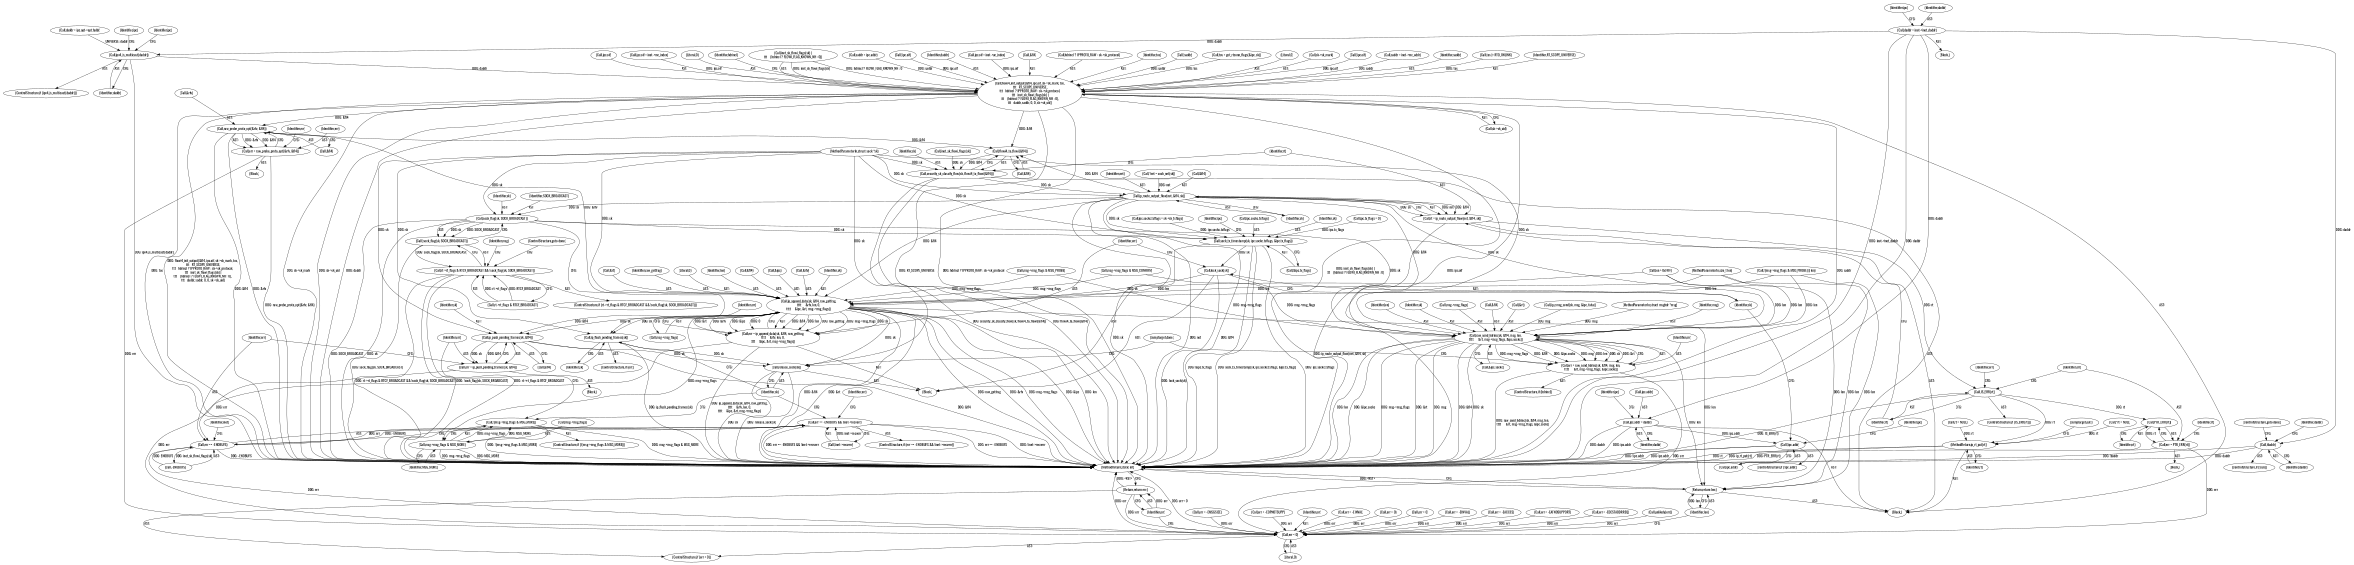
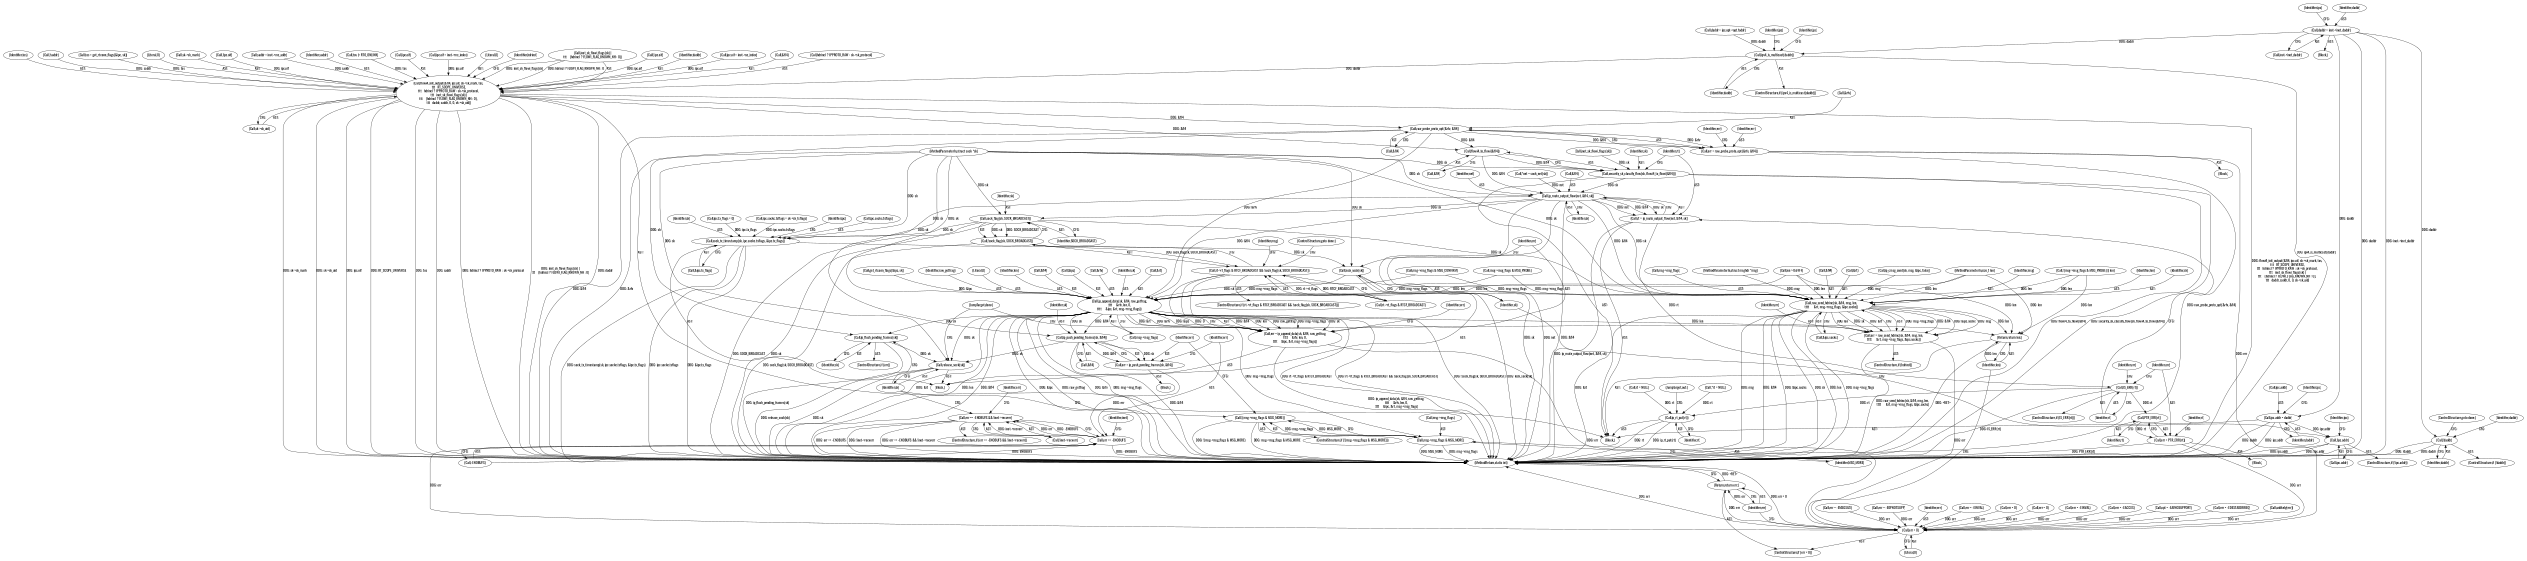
edge "(Call,daddr = ipc.opt->opt.faddr)" -> "(Call,ipv4_is_multicast(daddr))": label "UNIVERSE: daddr" -> "DDG: daddr"
node "(Call,saddr = ipc.addr)": removed
node "(Identifier,RT_SCOPE_UNIVERSE)": removed
node "(Call,inet->inet_daddr)": added
edge "(MethodParameterIn,struct sock *sk)" -> "(Call,lock_sock(sk))": added, label "DDG: sk"
edge "(Call,ip_route_output_flow(net, &fl4, sk))" -> "(Call,flowi4_to_flowi(&fl4))": reversed
node "(Call,get_rtconn_flags(&ipc, sk))": added
edge "(Call,sock_flag(sk, SOCK_BROADCAST))" -> "(Call,ip_flush_pending_frames(sk))": now "(Call,sock_flag(sk, SOCK_BROADCAST))" -> "(Identifier,SOCK_BROADCAST)"
node "(MethodReturn,ip_rt_put(rt))": label "(MethodReturn,ip_rt_put(rt))" -> "(Call,ip_rt_put(rt))"
edge "(Call,err == -ENOBUFS)" -> "(Call,-ENOBUFS)": label "DDG: inet_sk_flowi_flags(sk)" -> "CFG: "
node "(ControlStructure,if (!size))": label "(ControlStructure,if (!size))" -> "(ControlStructure,if (!daddr))"
edge "(MethodReturn,static int)" -> "(Return,return len;)": removed, label "CFG:"
node "(Call,err = -EAFNOSUPPORT)": label "(Call,err = -EAFNOSUPPORT)" -> "(Call,opt = -EAFNOSUPPORT)"
edge "(Return,return err;)" -> "(Call,err < 0)": reversed
